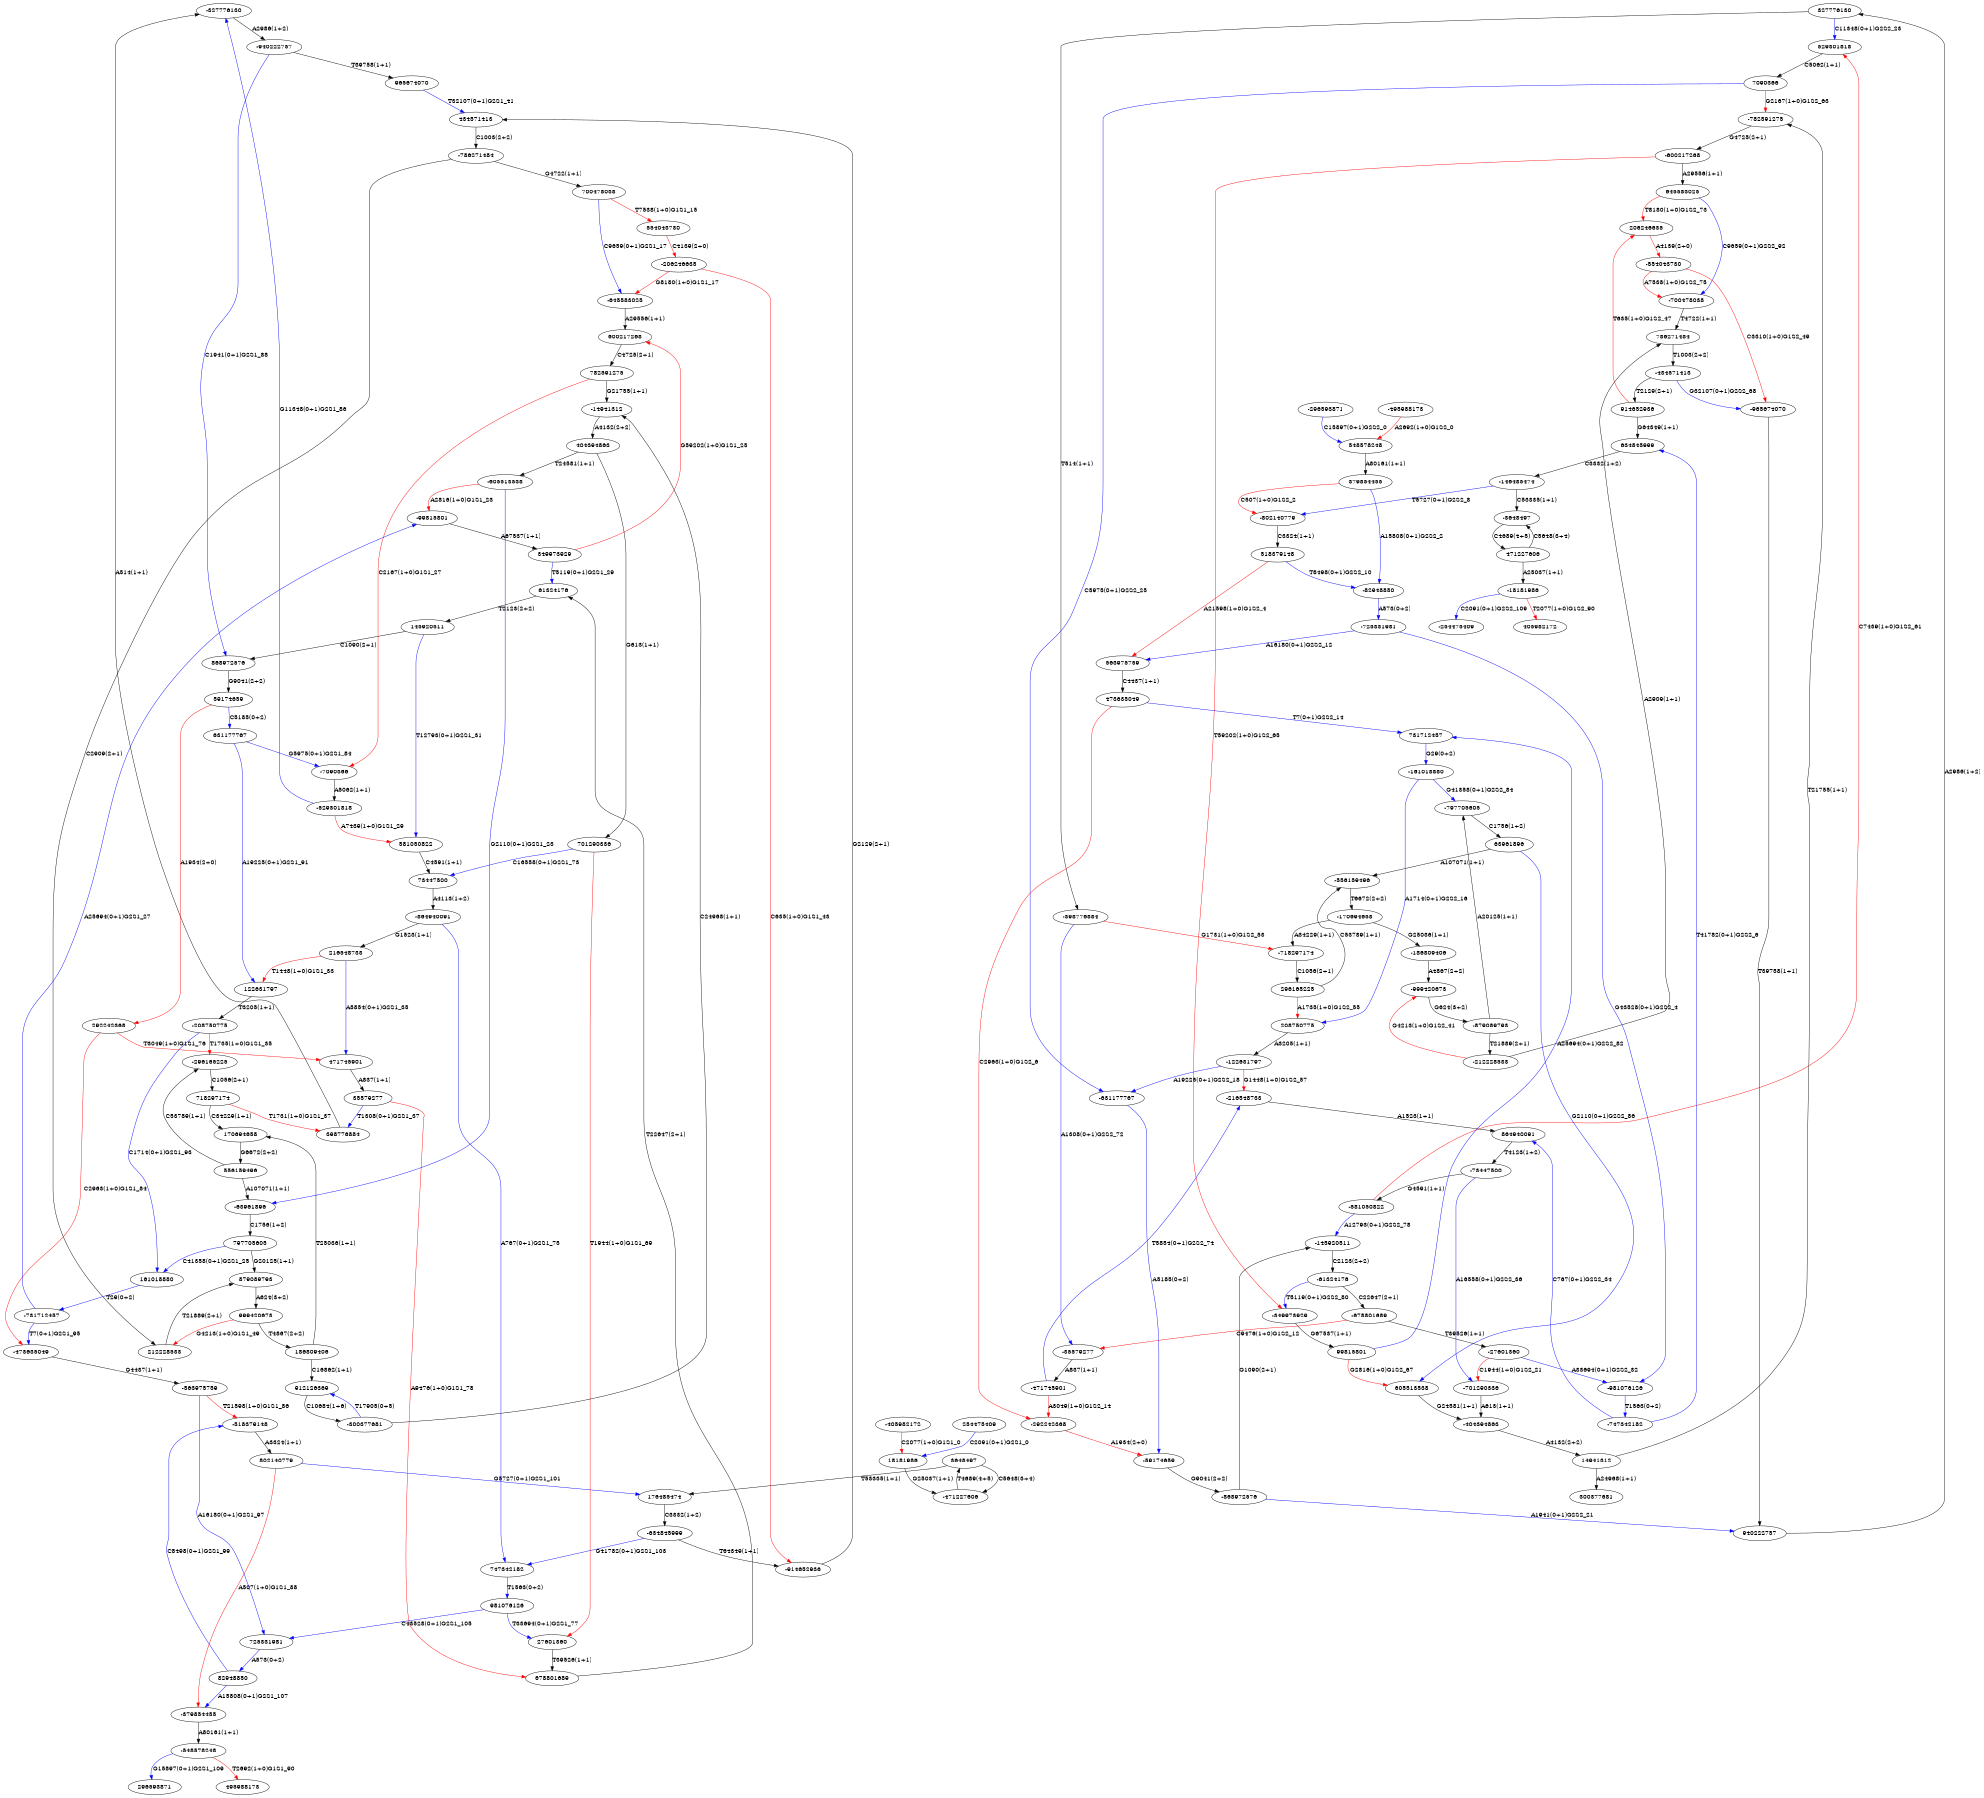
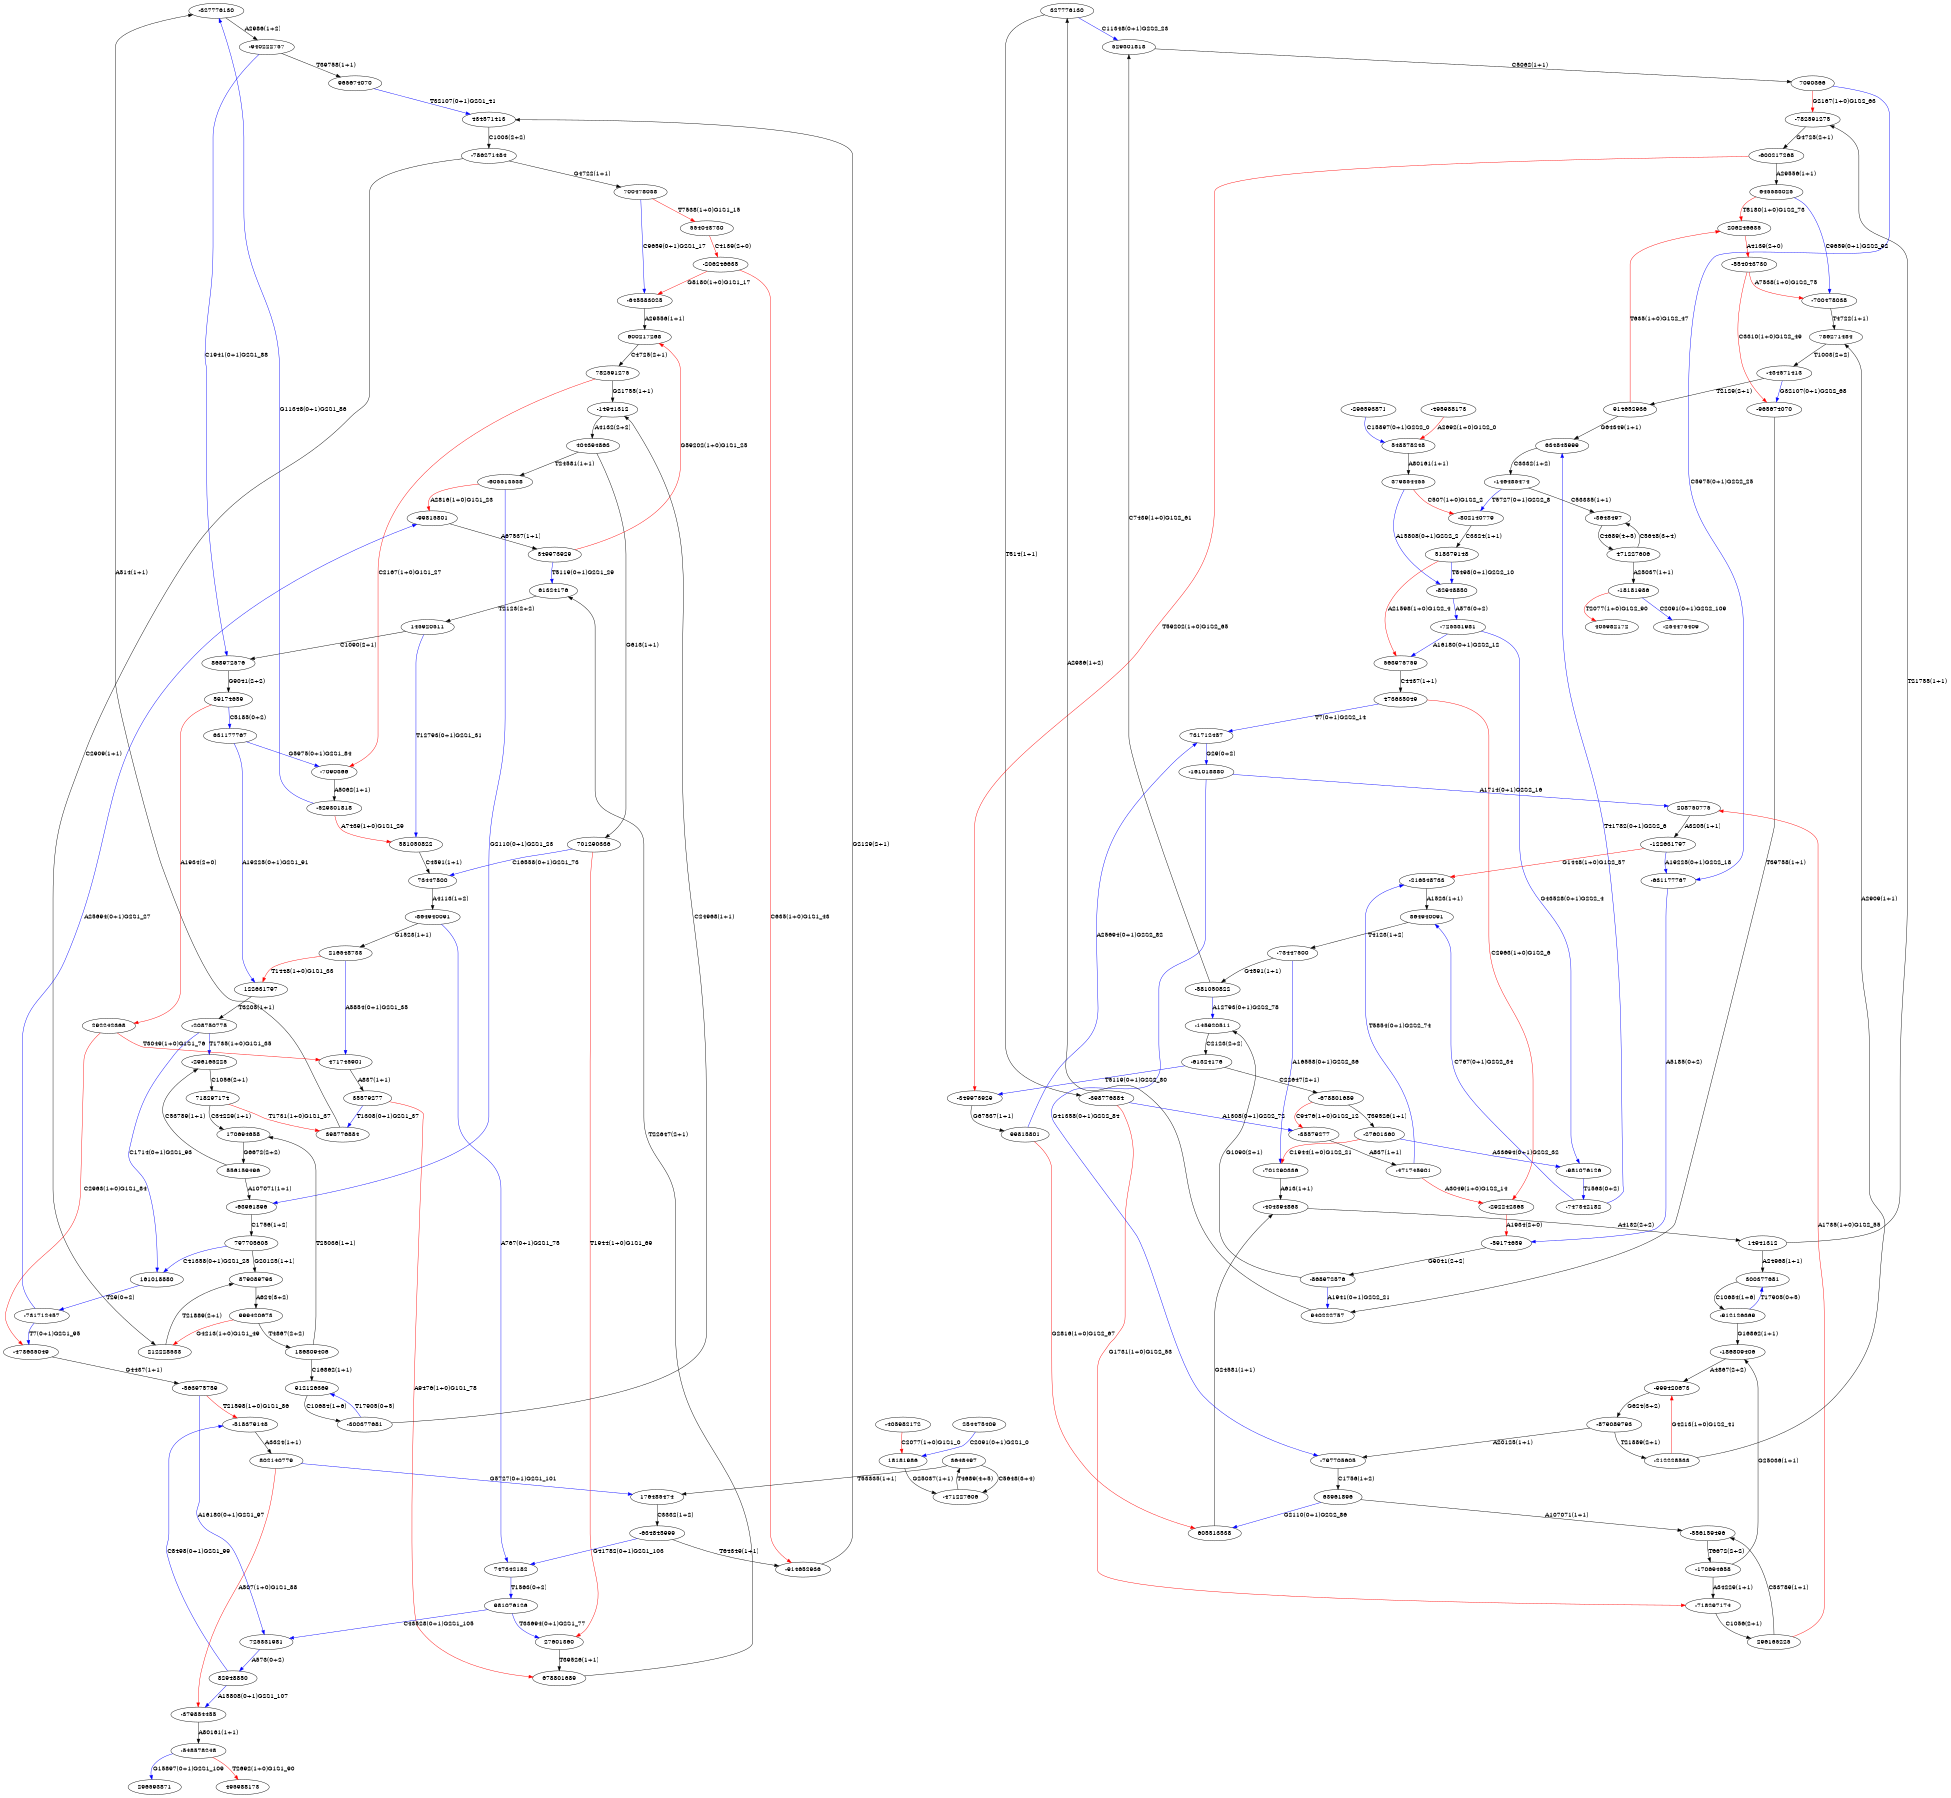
edge "-786271484" -> "212228533": label "C2909(2+1)" -> "C2909(1+1)"
edge "-581050822" -> "529301818": color red -> black
edge "-208750775" -> "-296165225": color red -> blue
node "-912126369": added
